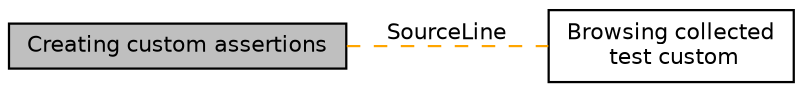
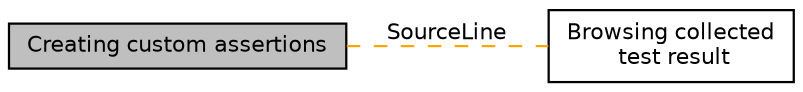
node "Browsing collected test custom": label "Browsing collected test custom" -> "Browsing collected test result"
